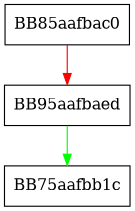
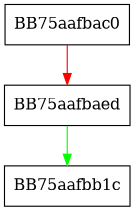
node "BB85aafbac0": label "BB85aafbac0" -> "BB75aafbac0"
node "BB95aafbaed": label "BB95aafbaed" -> "BB75aafbaed"
